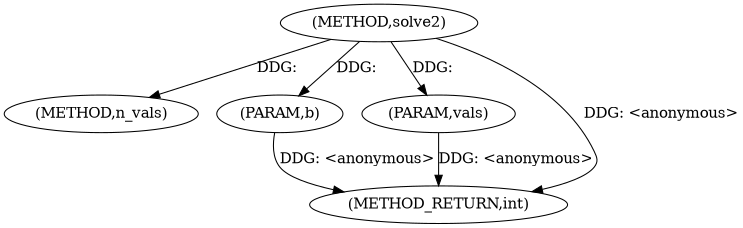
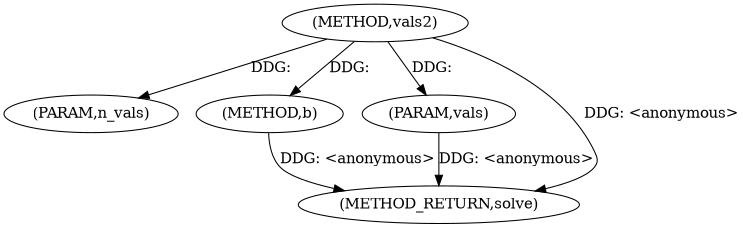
node "(METHOD,solve2)": label "(METHOD,solve2)" -> "(METHOD,vals2)"
node "(METHOD,n_vals)": label "(METHOD,n_vals)" -> "(PARAM,n_vals)"
node "(PARAM,b)": label "(PARAM,b)" -> "(METHOD,b)"
node "(METHOD_RETURN,int)": label "(METHOD_RETURN,int)" -> "(METHOD_RETURN,solve)"
